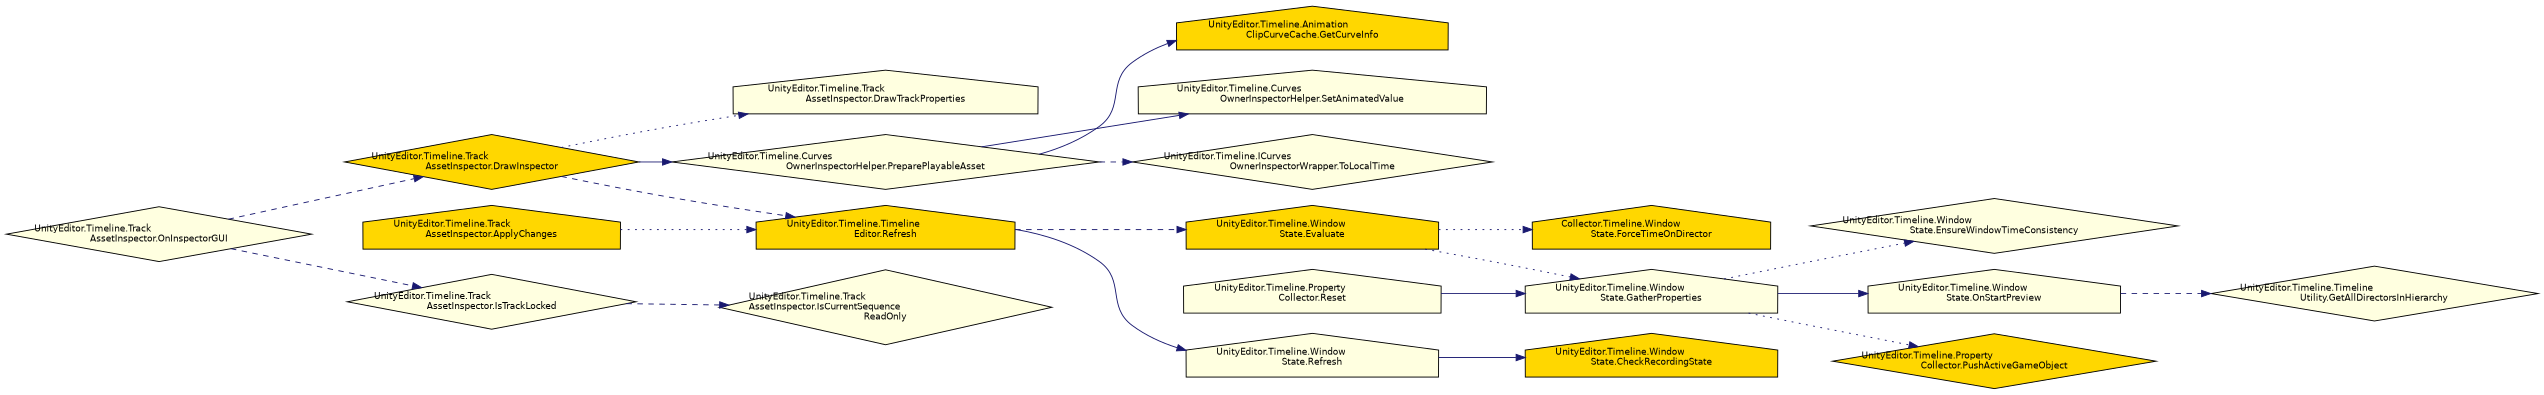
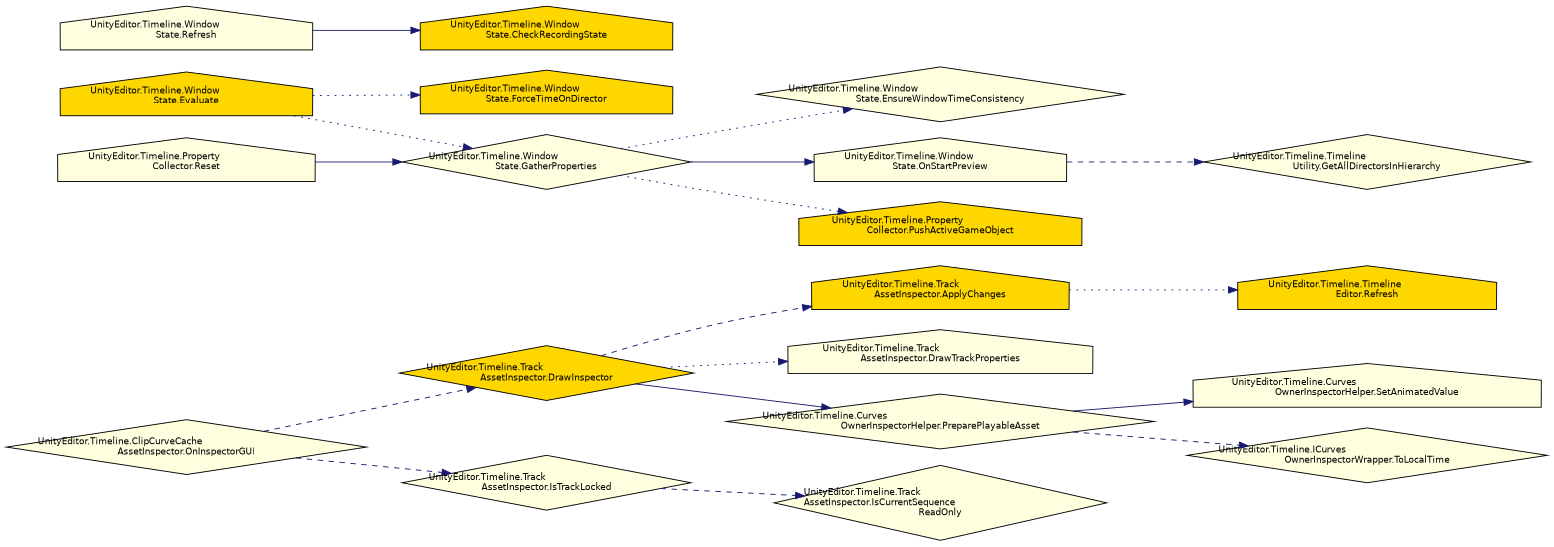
node "UnityEditor.Timeline.Animation ClipCurveCache.GetCurveInfo": removed
edge "UnityEditor.Timeline.Track AssetInspector.DrawInspector" -> "UnityEditor.Timeline.Timeline Editor.Refresh": now "UnityEditor.Timeline.Track AssetInspector.DrawInspector" -> "UnityEditor.Timeline.Track AssetInspector.ApplyChanges"
edge "UnityEditor.Timeline.Timeline Editor.Refresh" -> "UnityEditor.Timeline.Window State.Evaluate": removed
node "Collector.Timeline.Window State.ForceTimeOnDirector": label "Collector.Timeline.Window State.ForceTimeOnDirector" -> "UnityEditor.Timeline.Window State.ForceTimeOnDirector"
node "UnityEditor.Timeline.Track AssetInspector.OnInspectorGUI": label "UnityEditor.Timeline.Track AssetInspector.OnInspectorGUI" -> "UnityEditor.Timeline.ClipCurveCache AssetInspector.OnInspectorGUI"
edge "UnityEditor.Timeline.Timeline Editor.Refresh" -> "UnityEditor.Timeline.Window State.Refresh": removed
node "UnityEditor.Timeline.Window State.GatherProperties": shape house -> diamond
node "UnityEditor.Timeline.Property Collector.PushActiveGameObject": shape diamond -> house
